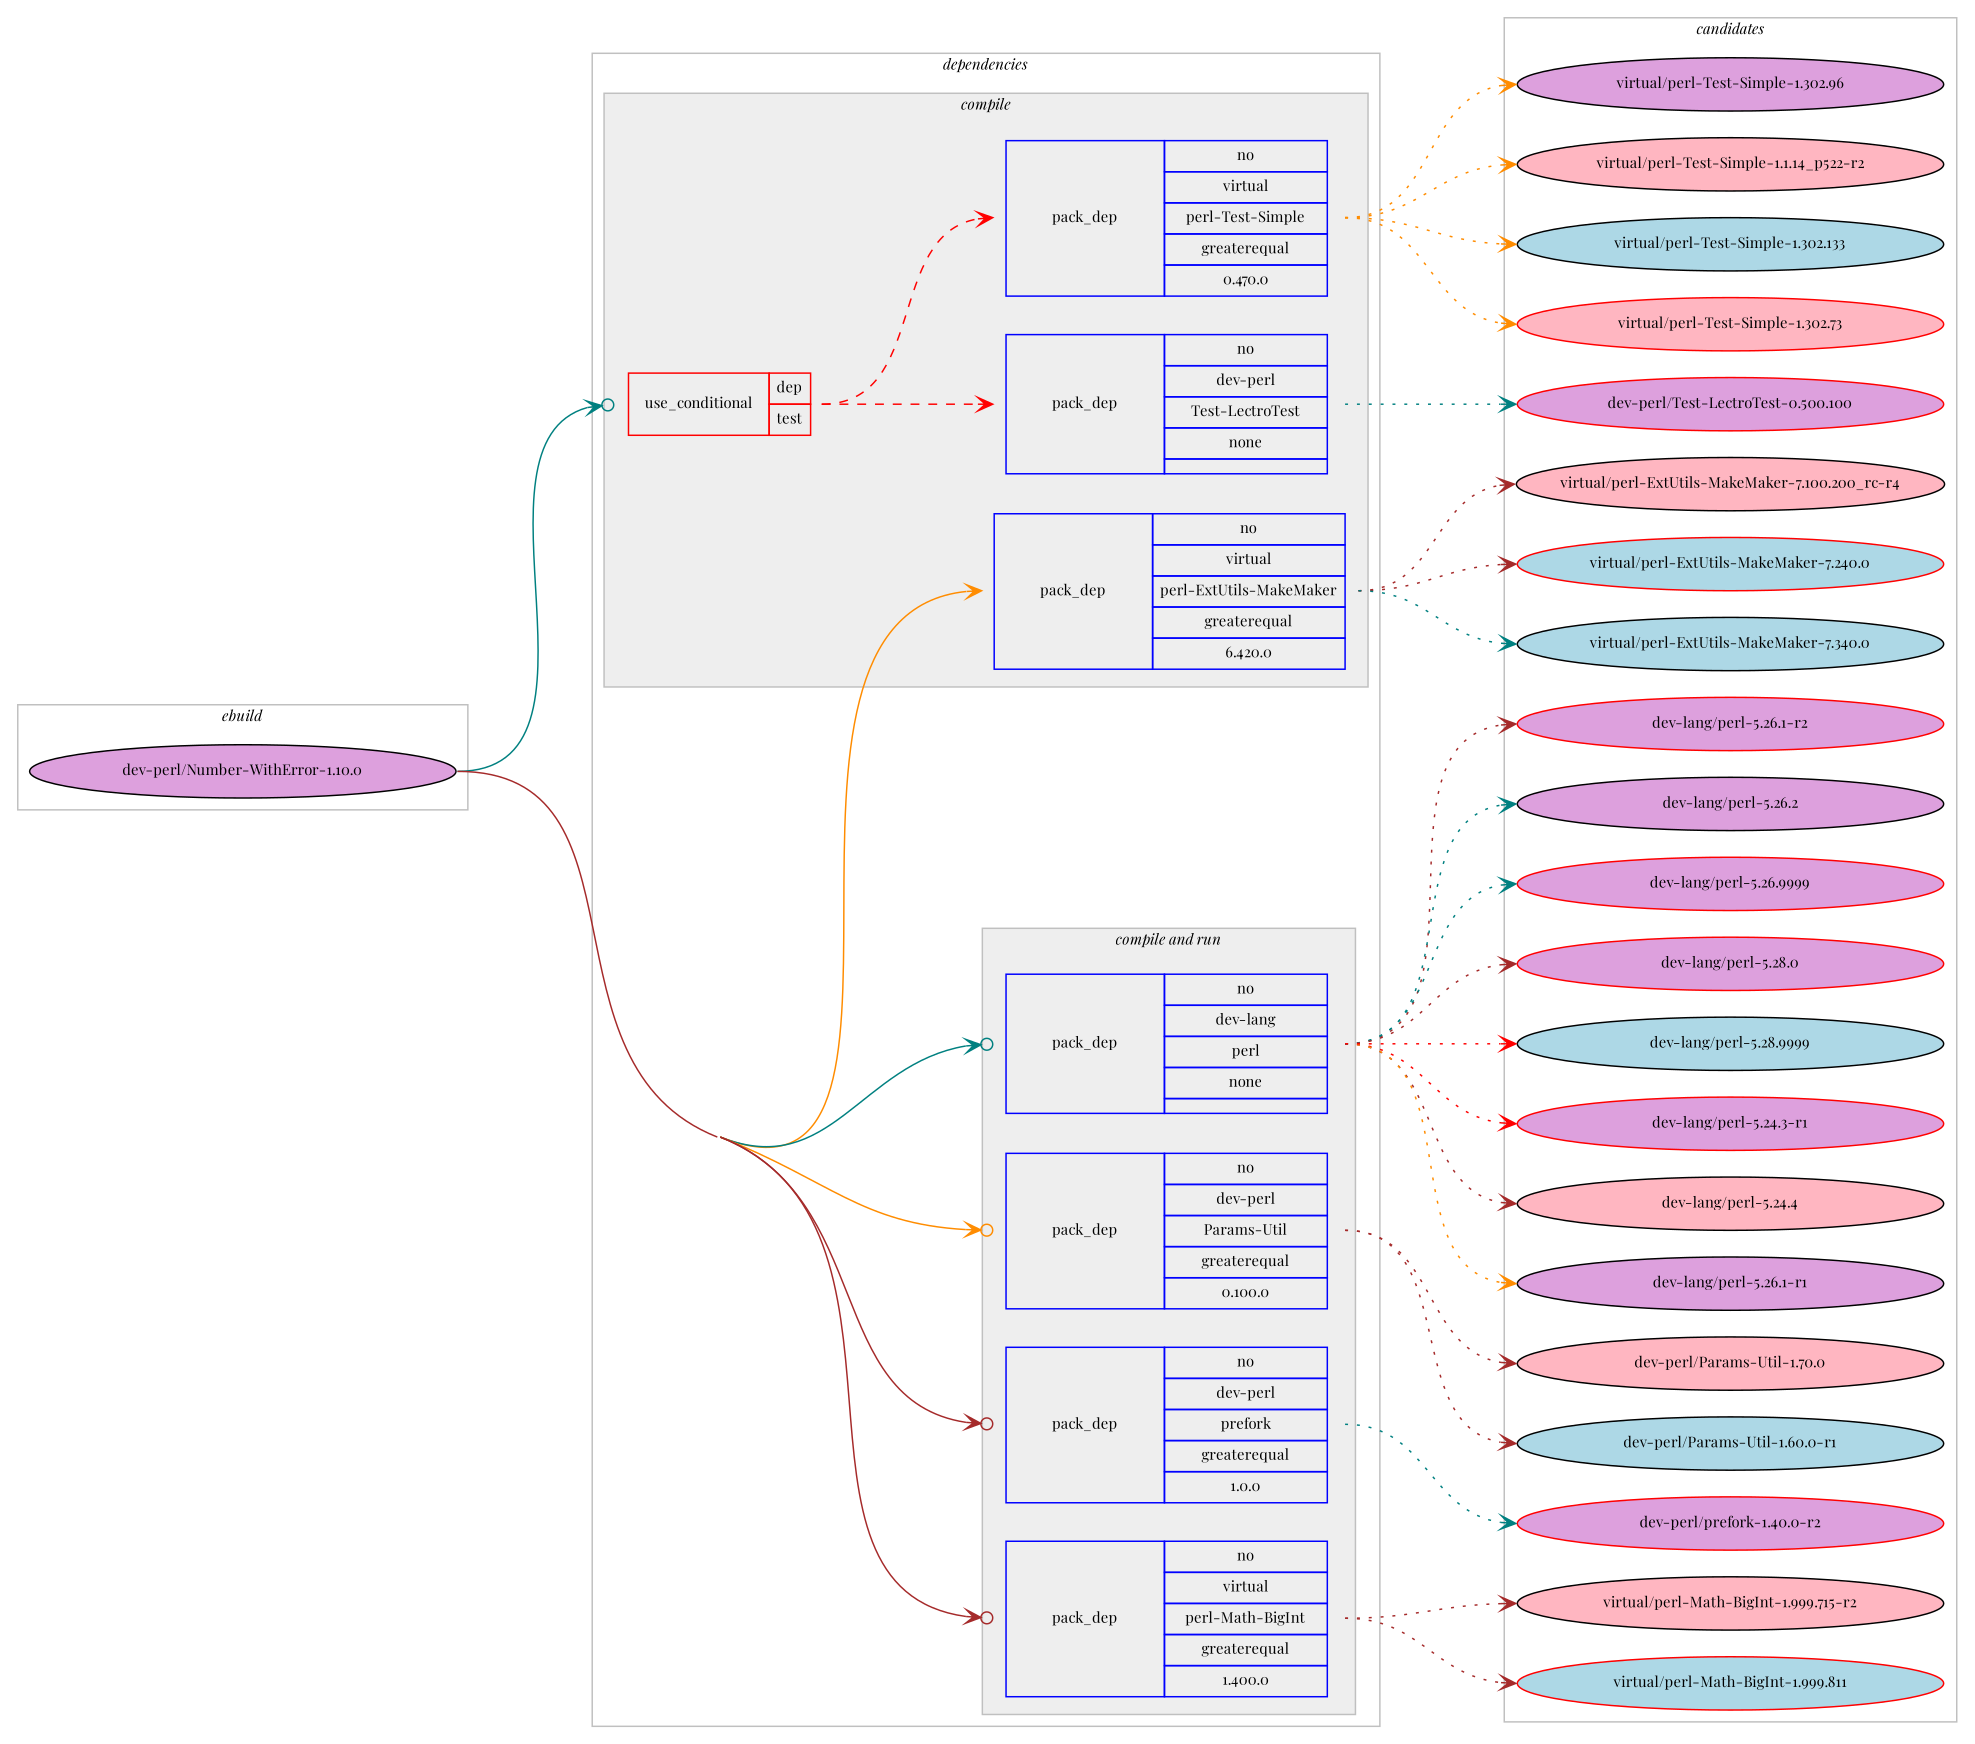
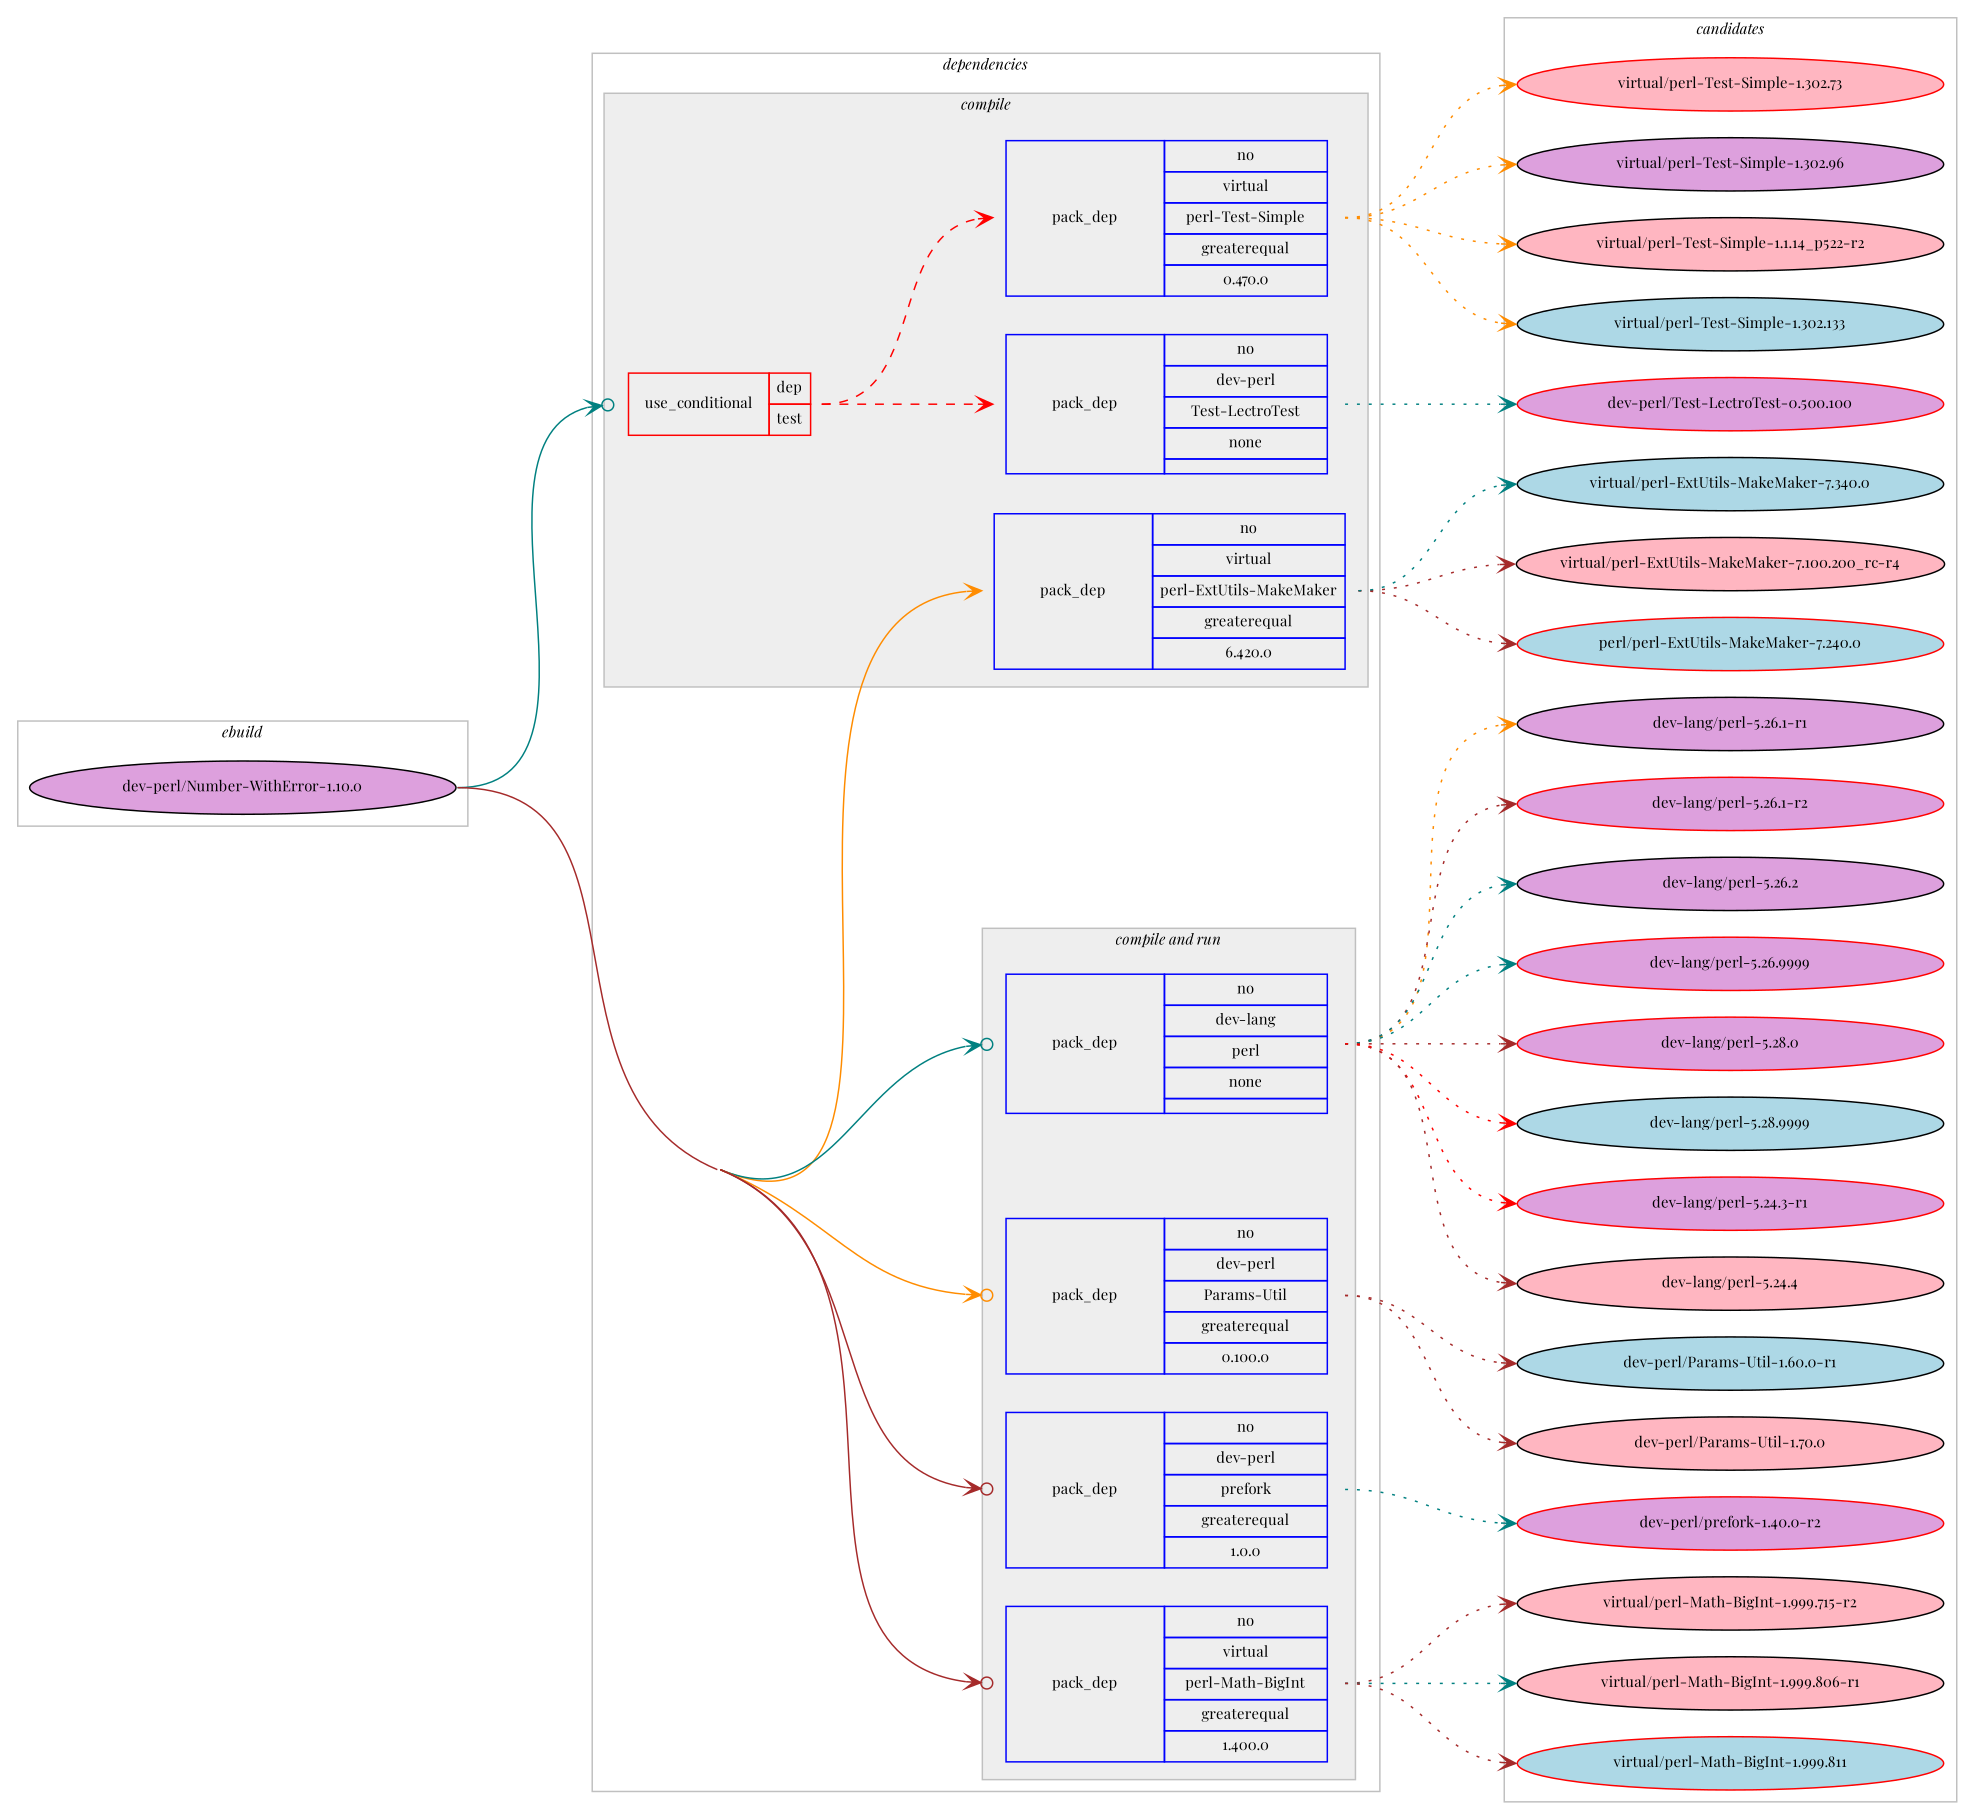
node "virtual/perl-ExtUtils-MakeMaker-7.240.0": label "virtual/perl-ExtUtils-MakeMaker-7.240.0" -> "perl/perl-ExtUtils-MakeMaker-7.240.0"
node "virtual/perl-Math-BigInt-1.999.806-r1": added
